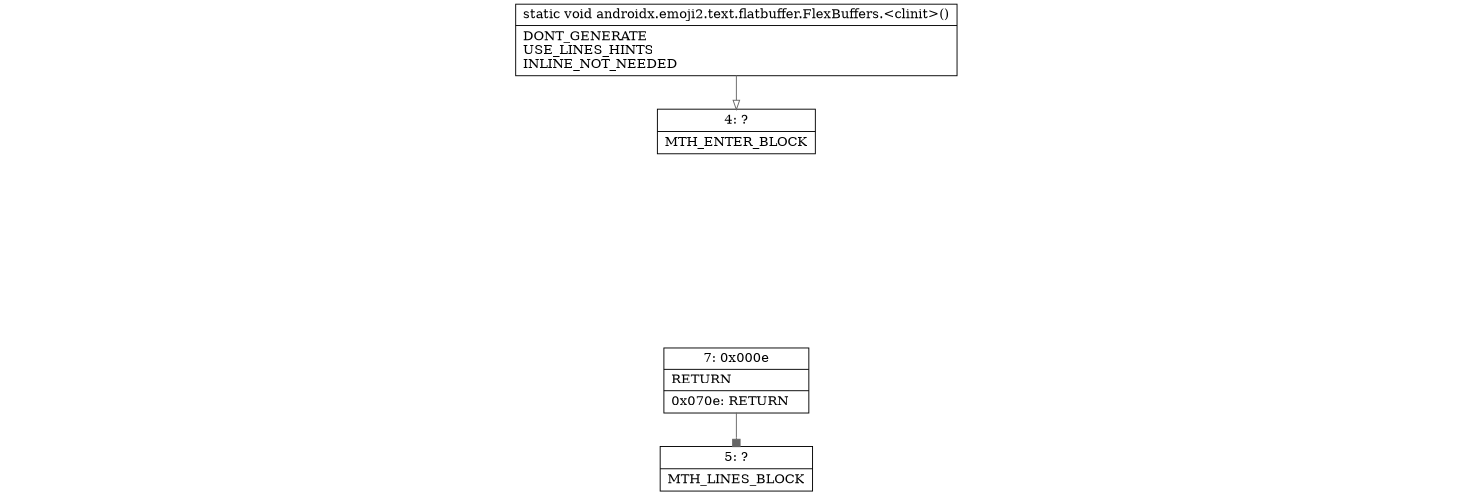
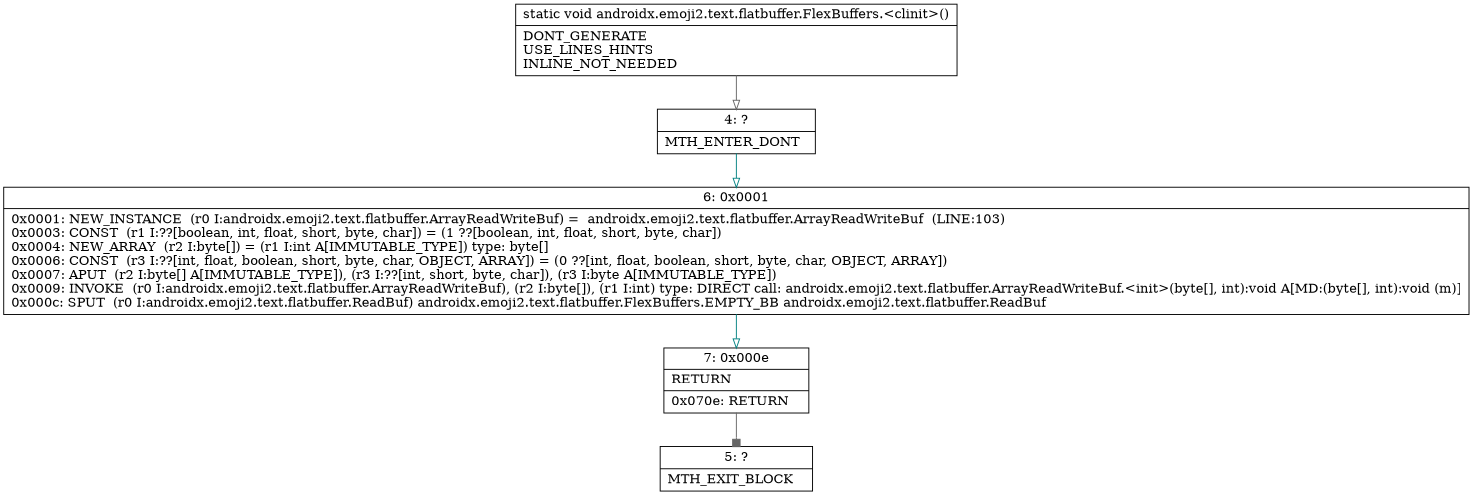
node "4: ?": text "MTH_ENTER_BLOCK" -> "MTH_ENTER_DONT"
node "6: 0x0001": added
node "5: ?": text "MTH_LINES_BLOCK" -> "MTH_EXIT_BLOCK"
